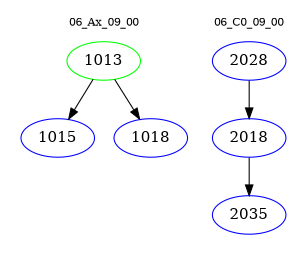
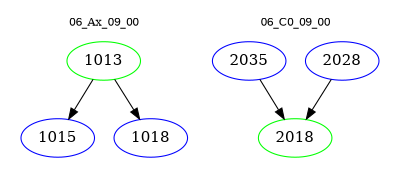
node "2018": color blue -> green
edge "2018" -> "2035": reversed
